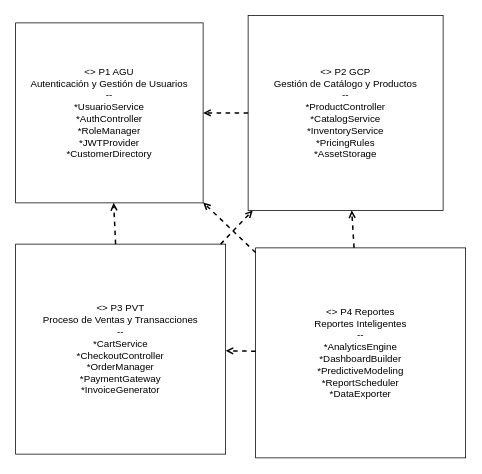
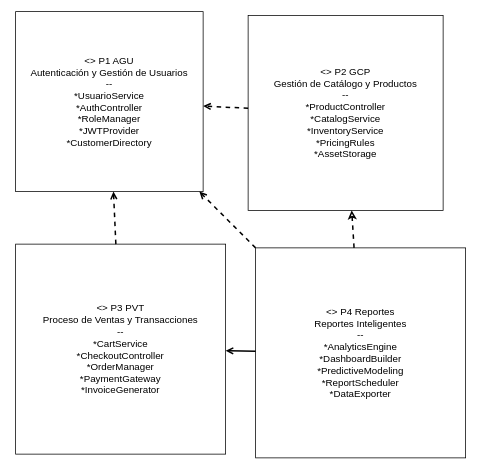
node "> P1 AGU Autenticación y Gestión de Usuarios -- *UsuarioService *AuthController *RoleManager *JWTProvider *CustomerDirectory": moved (109, 113) -> (109, 102)
edge "> P4 Reportes Reportes Inteligentes -- *AnalyticsEngine *DashboardBuilder *PredictiveModeling *ReportScheduler *DataExporter" -> "> P2 GCP Gestión de Catálogo y Productos -- *ProductController *CatalogService *InventoryService *PricingRules *AssetStorage": arrowhead open -> classic
edge "> P3 PVT Proceso de Ventas y Transacciones -- *CartService *CheckoutController *OrderManager *PaymentGateway *InvoiceGenerator" -> "> P2 GCP Gestión de Catálogo y Productos -- *ProductController *CatalogService *InventoryService *PricingRules *AssetStorage": removed
edge "> P4 Reportes Reportes Inteligentes -- *AnalyticsEngine *DashboardBuilder *PredictiveModeling *ReportScheduler *DataExporter" -> "> P3 PVT Proceso de Ventas y Transacciones -- *CartService *CheckoutController *OrderManager *PaymentGateway *InvoiceGenerator": style dashed -> solid
